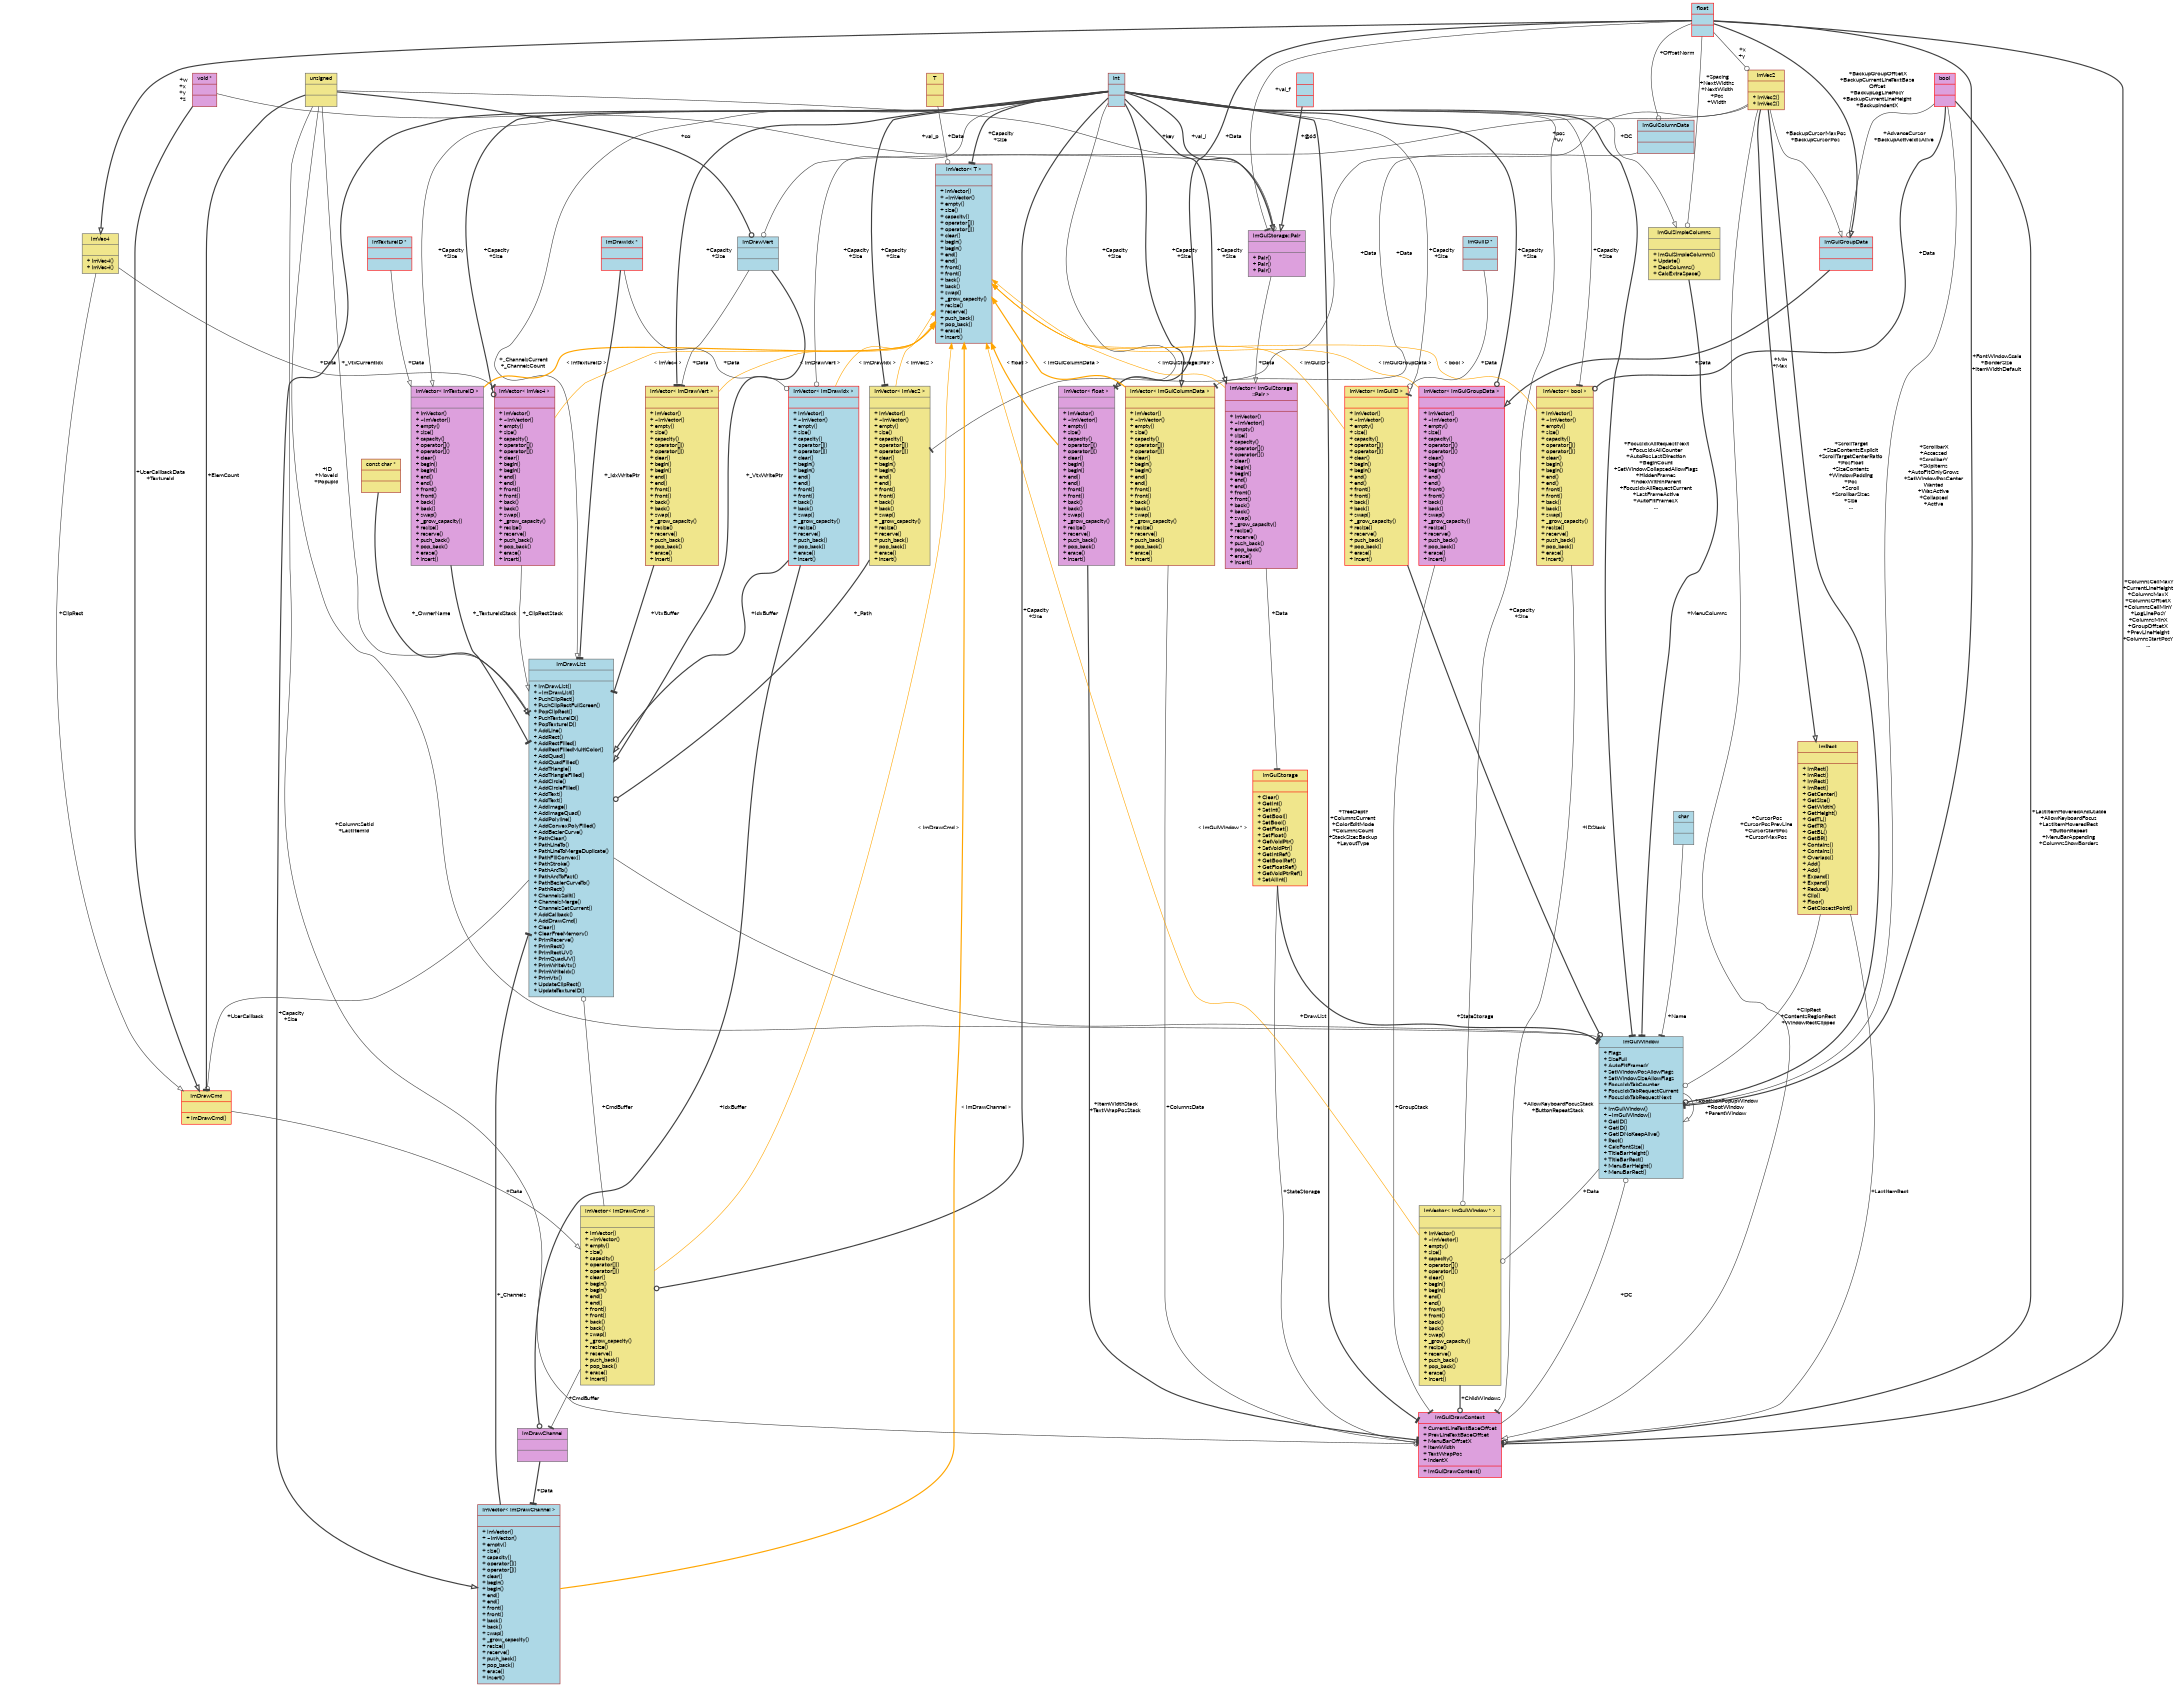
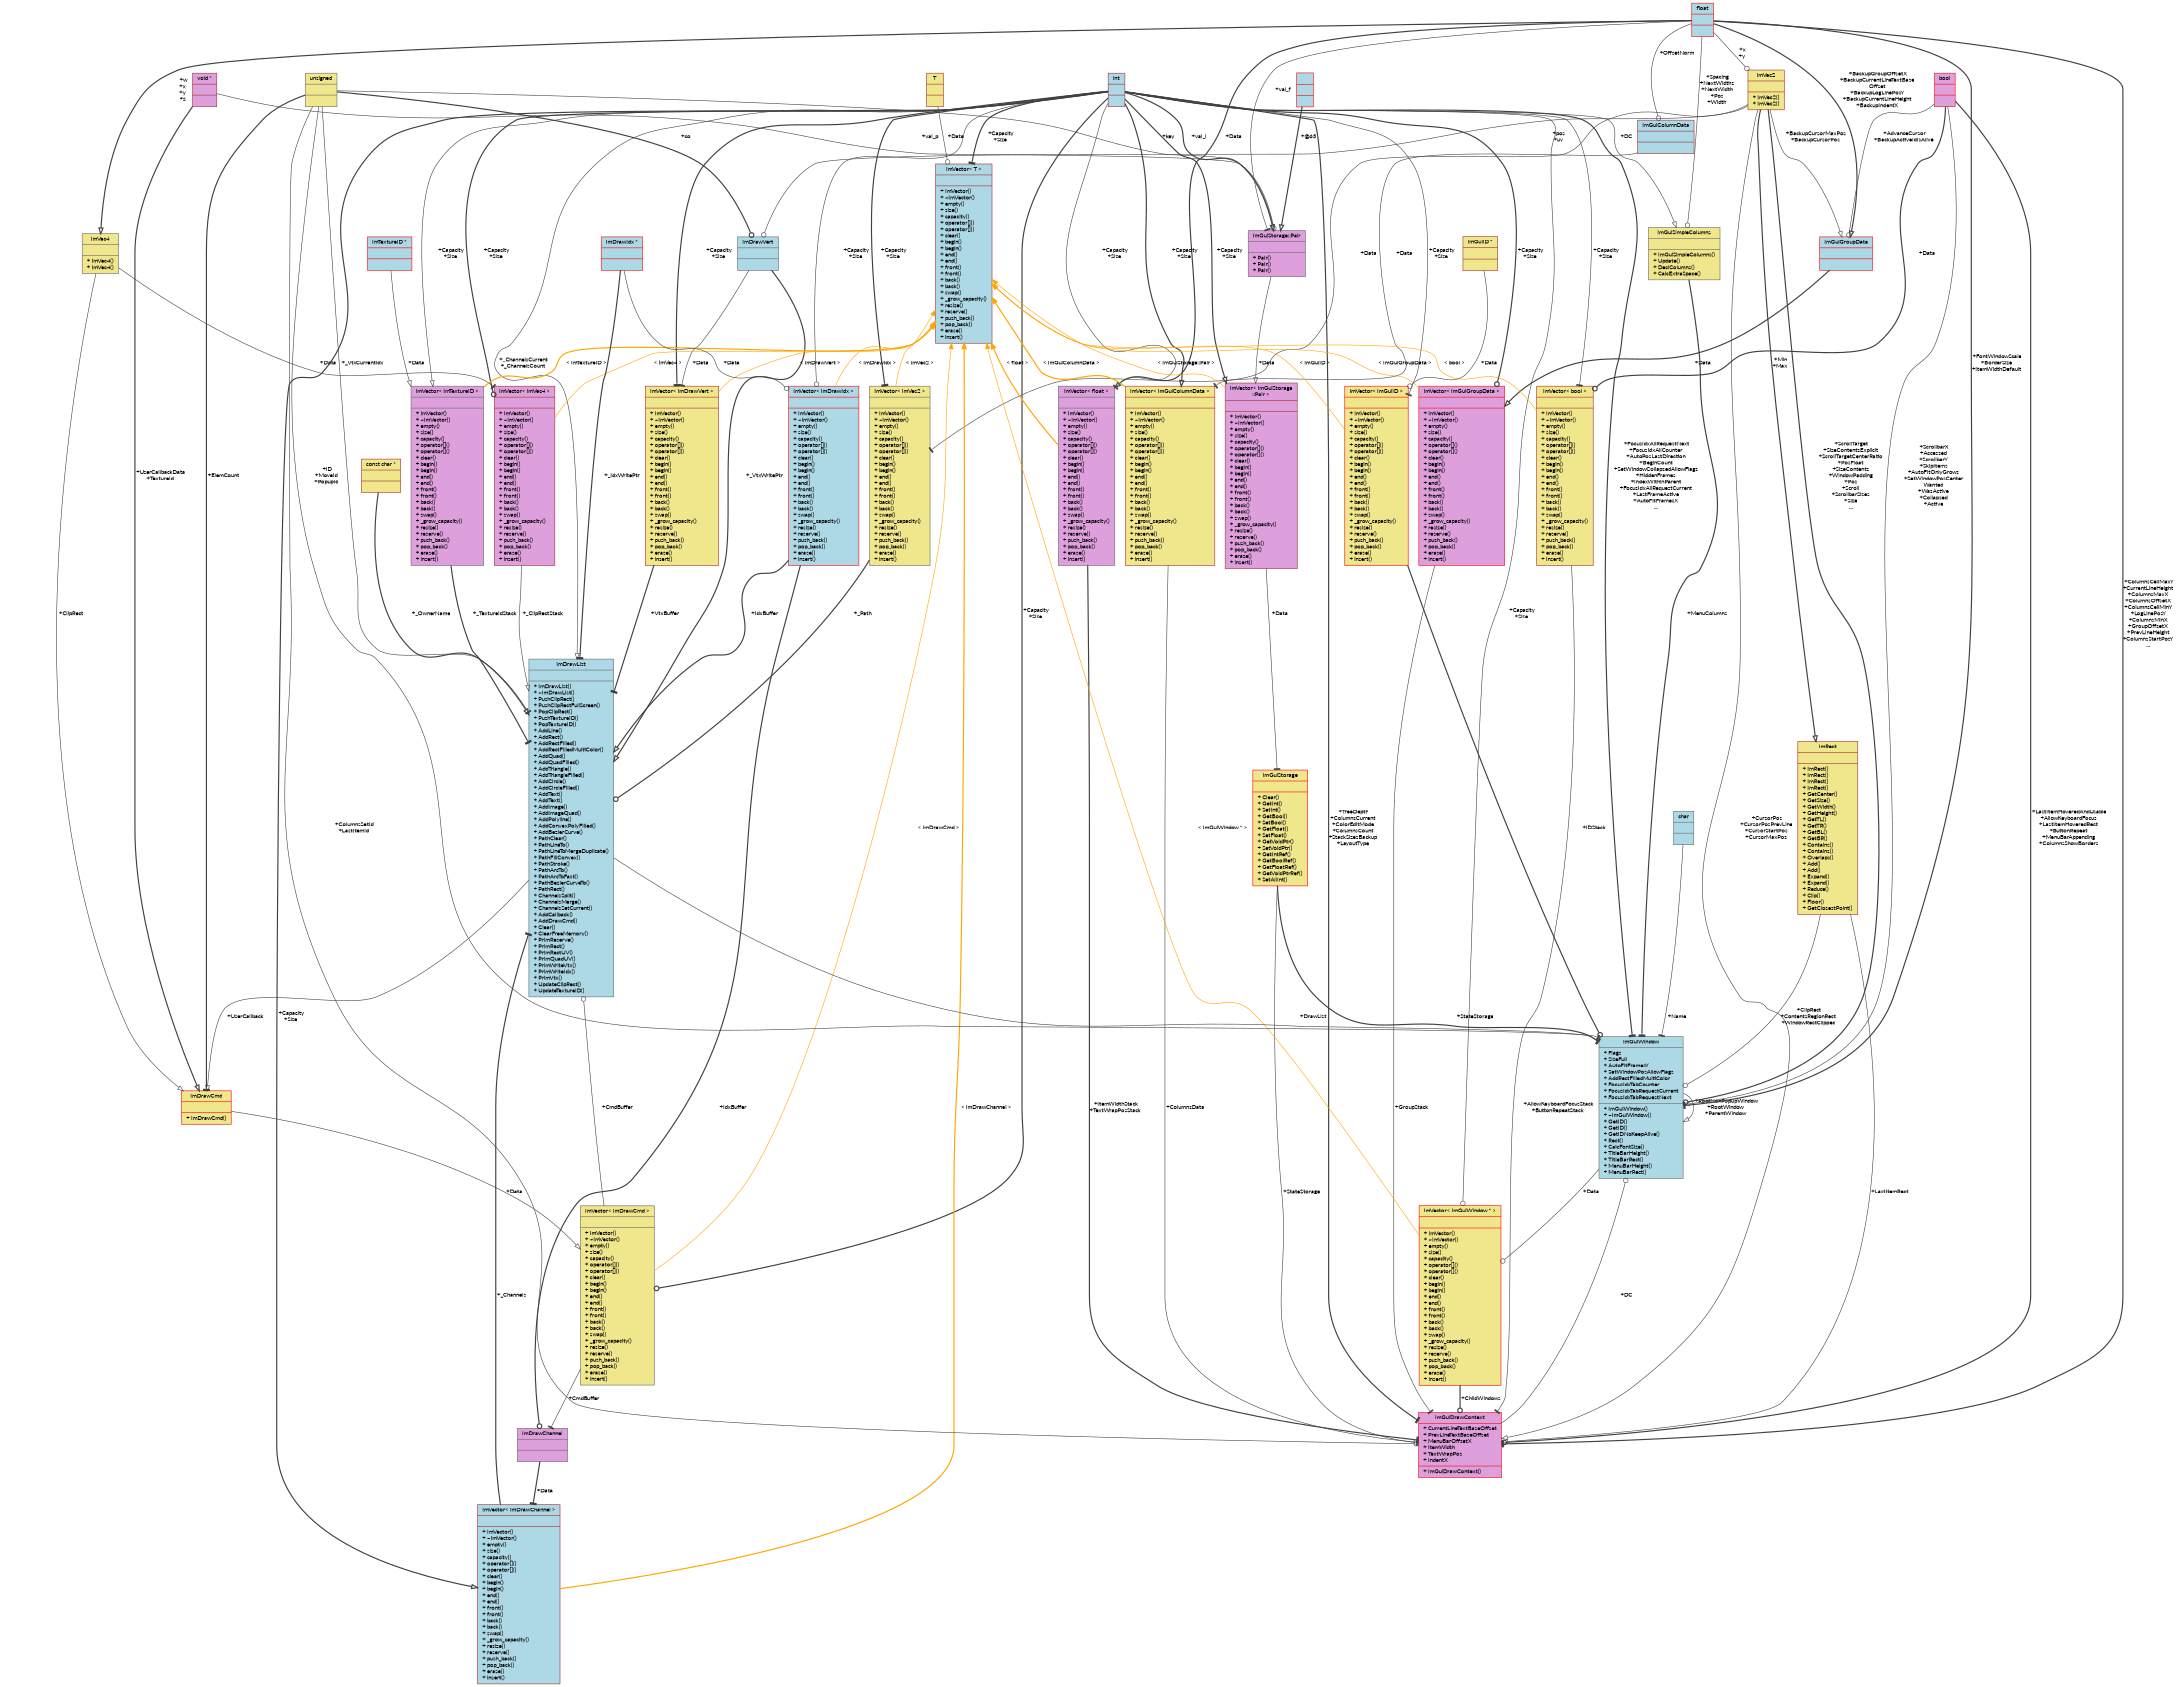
node "ImGuiID *": fillcolor lightblue -> khaki
edge "ImDrawList" -> "ImDrawCmd": arrowhead odot -> onormal
node "ImGuiWindow": text "+ SetWindowSizeAllowFlags" -> "+ AddRectFilledMultiColor"
node "ImVector< ImGuiWindow * >": color gray40 -> red
